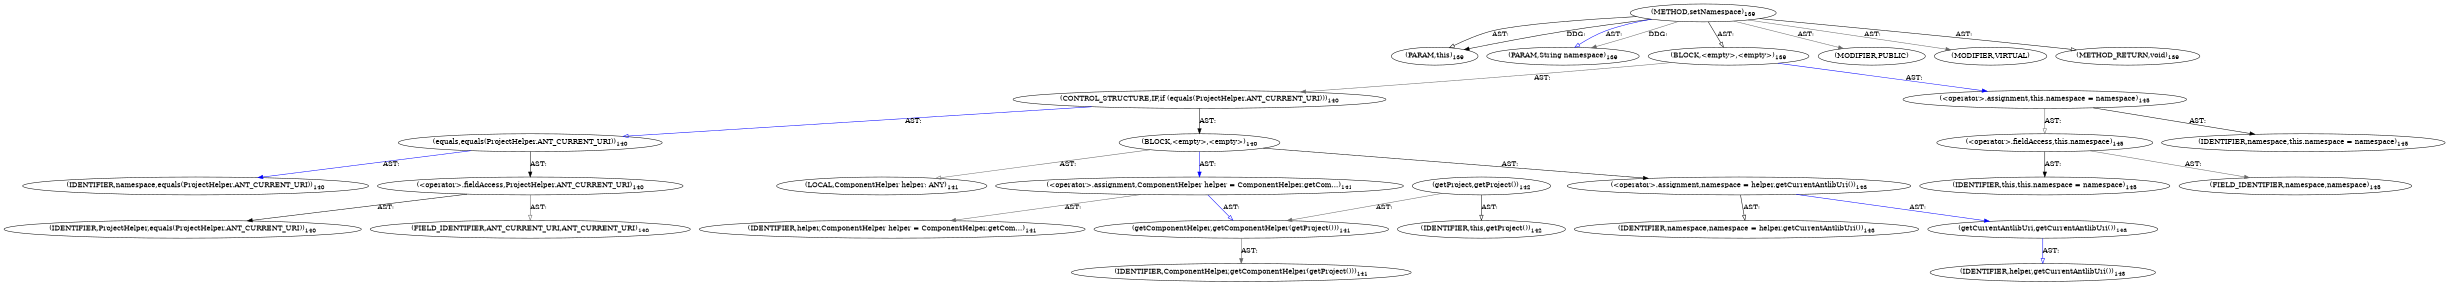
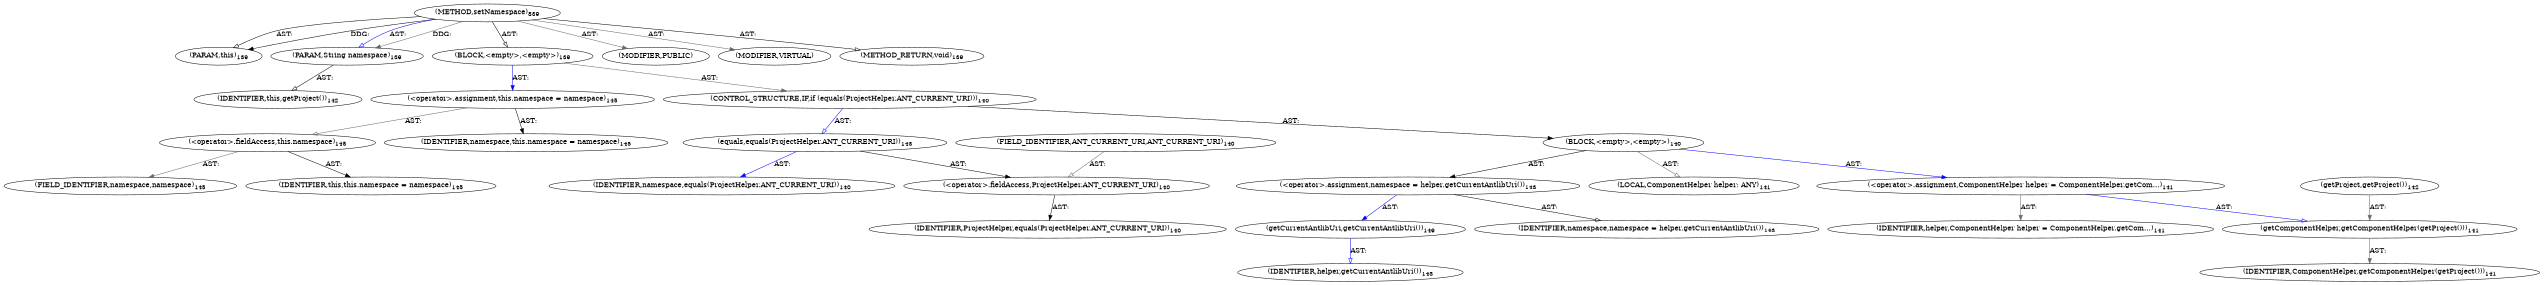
node "(METHOD,setNamespace)": text "139" -> "839"
node "(equals,equals(ProjectHelper.ANT_CURRENT_URI))": text "140" -> "143"
edge "(<operator>.fieldAccess,ProjectHelper.ANT_CURRENT_URI)" -> "(FIELD_IDENTIFIER,ANT_CURRENT_URI,ANT_CURRENT_URI)": reversed
edge "(getProject,getProject())" -> "(IDENTIFIER,this,getProject())": now "(PARAM,String namespace)" -> "(IDENTIFIER,this,getProject())"
node "(getCurrentAntlibUri,getCurrentAntlibUri())": text "143" -> "149"
